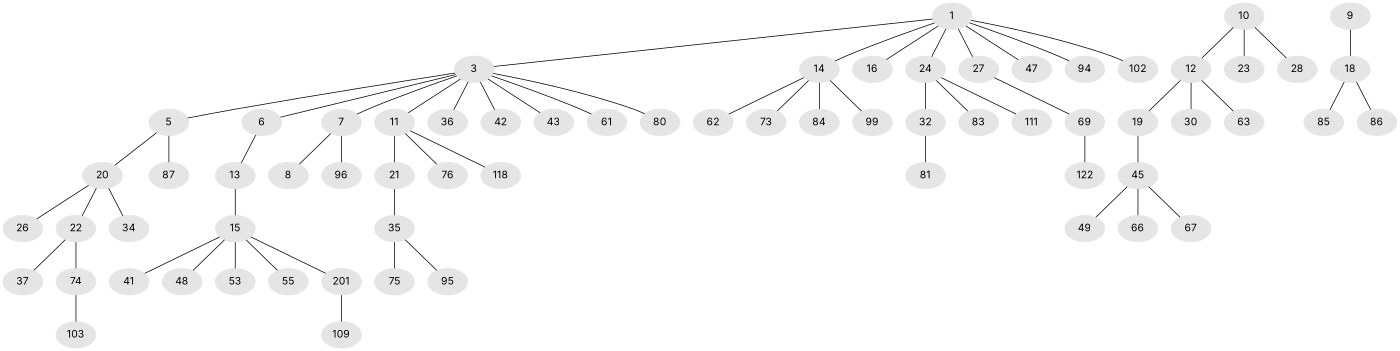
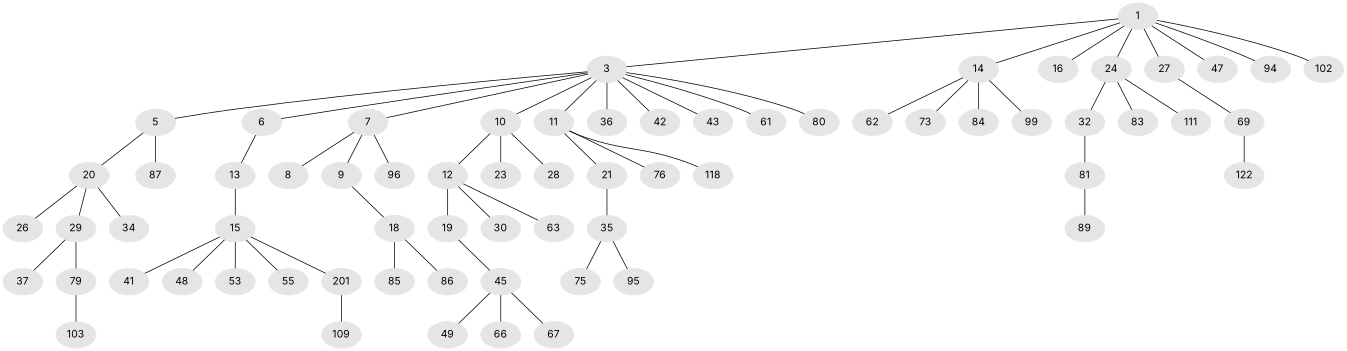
edge "3" -- "10": added
edge "7" -- "9": added
node "22": label "22" -> "29"
node "89": added
node "74": label "74" -> "79"
